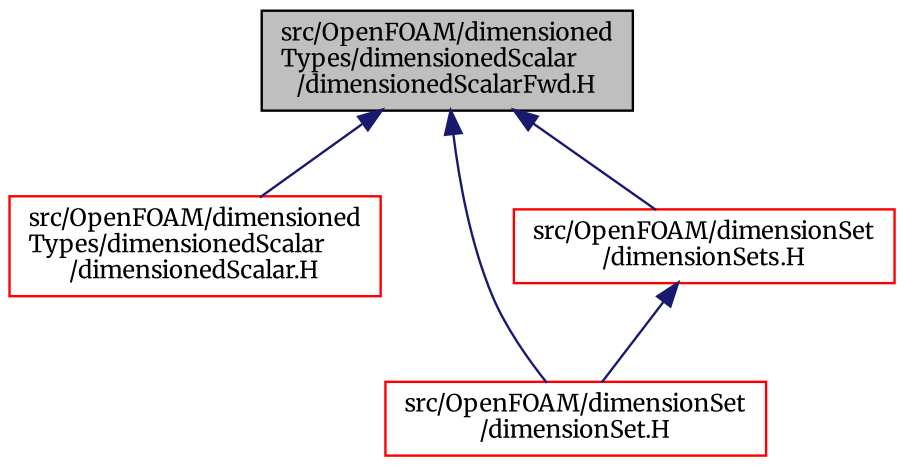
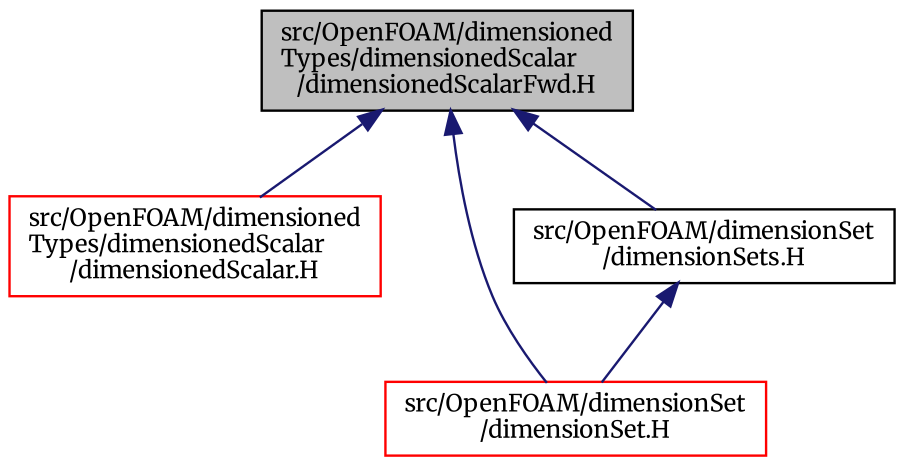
node "src/OpenFOAM/dimensionSet /dimensionSets.H": color red -> black
